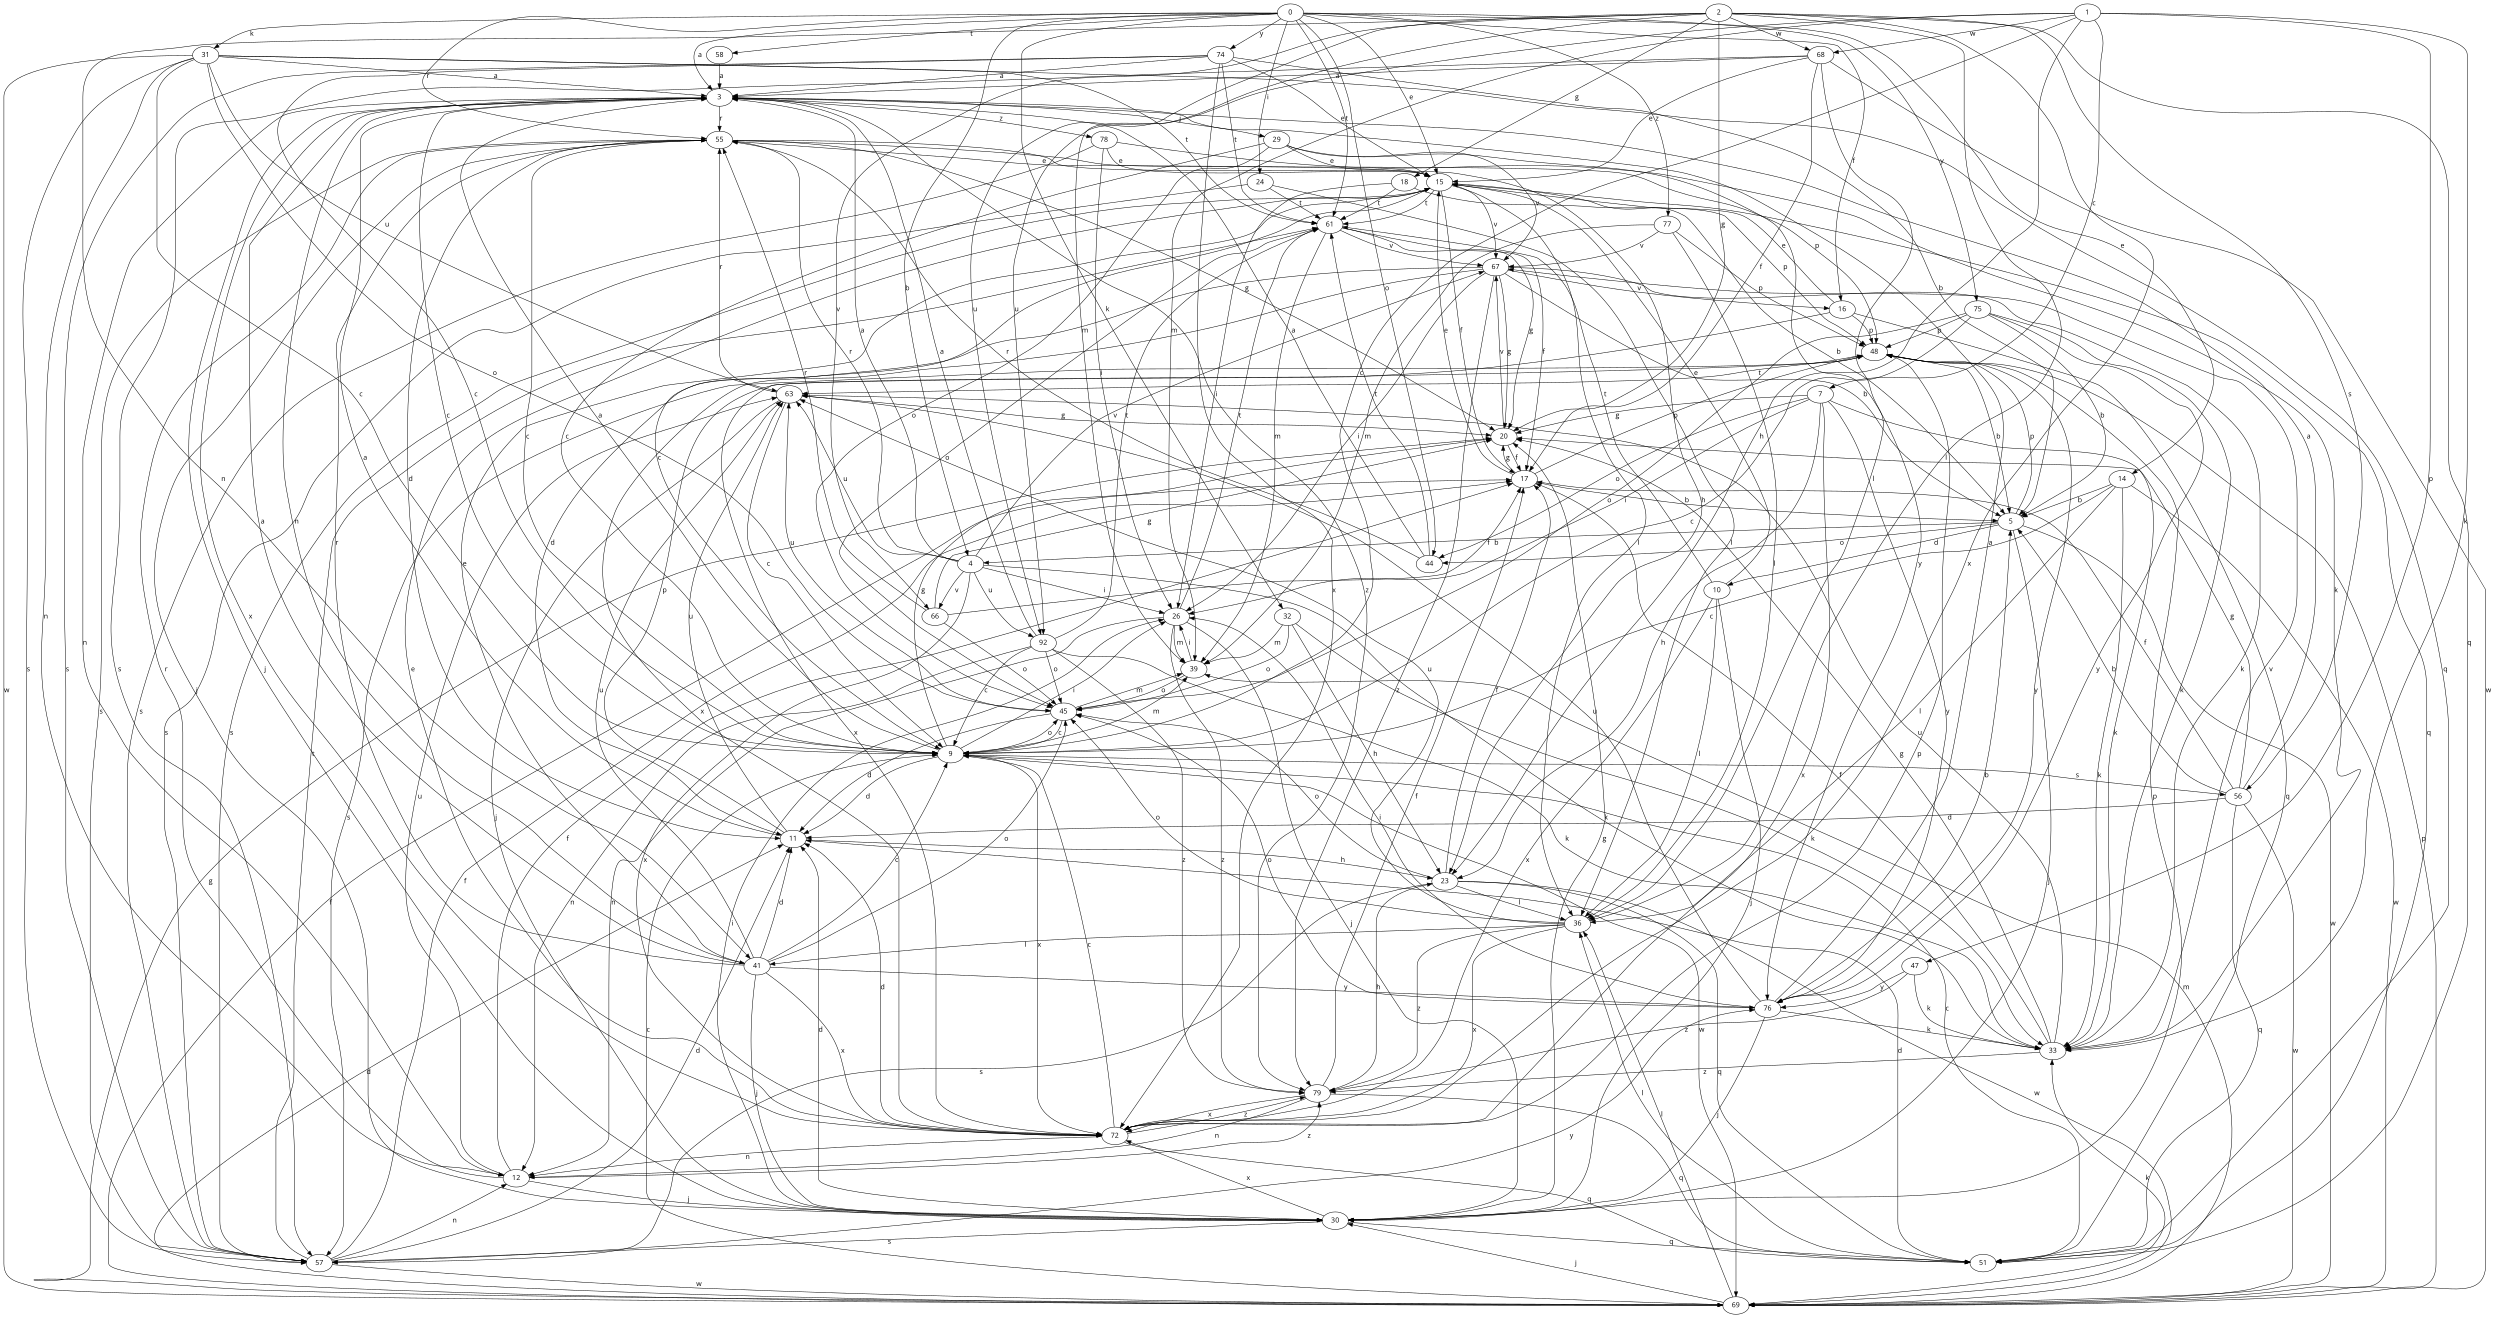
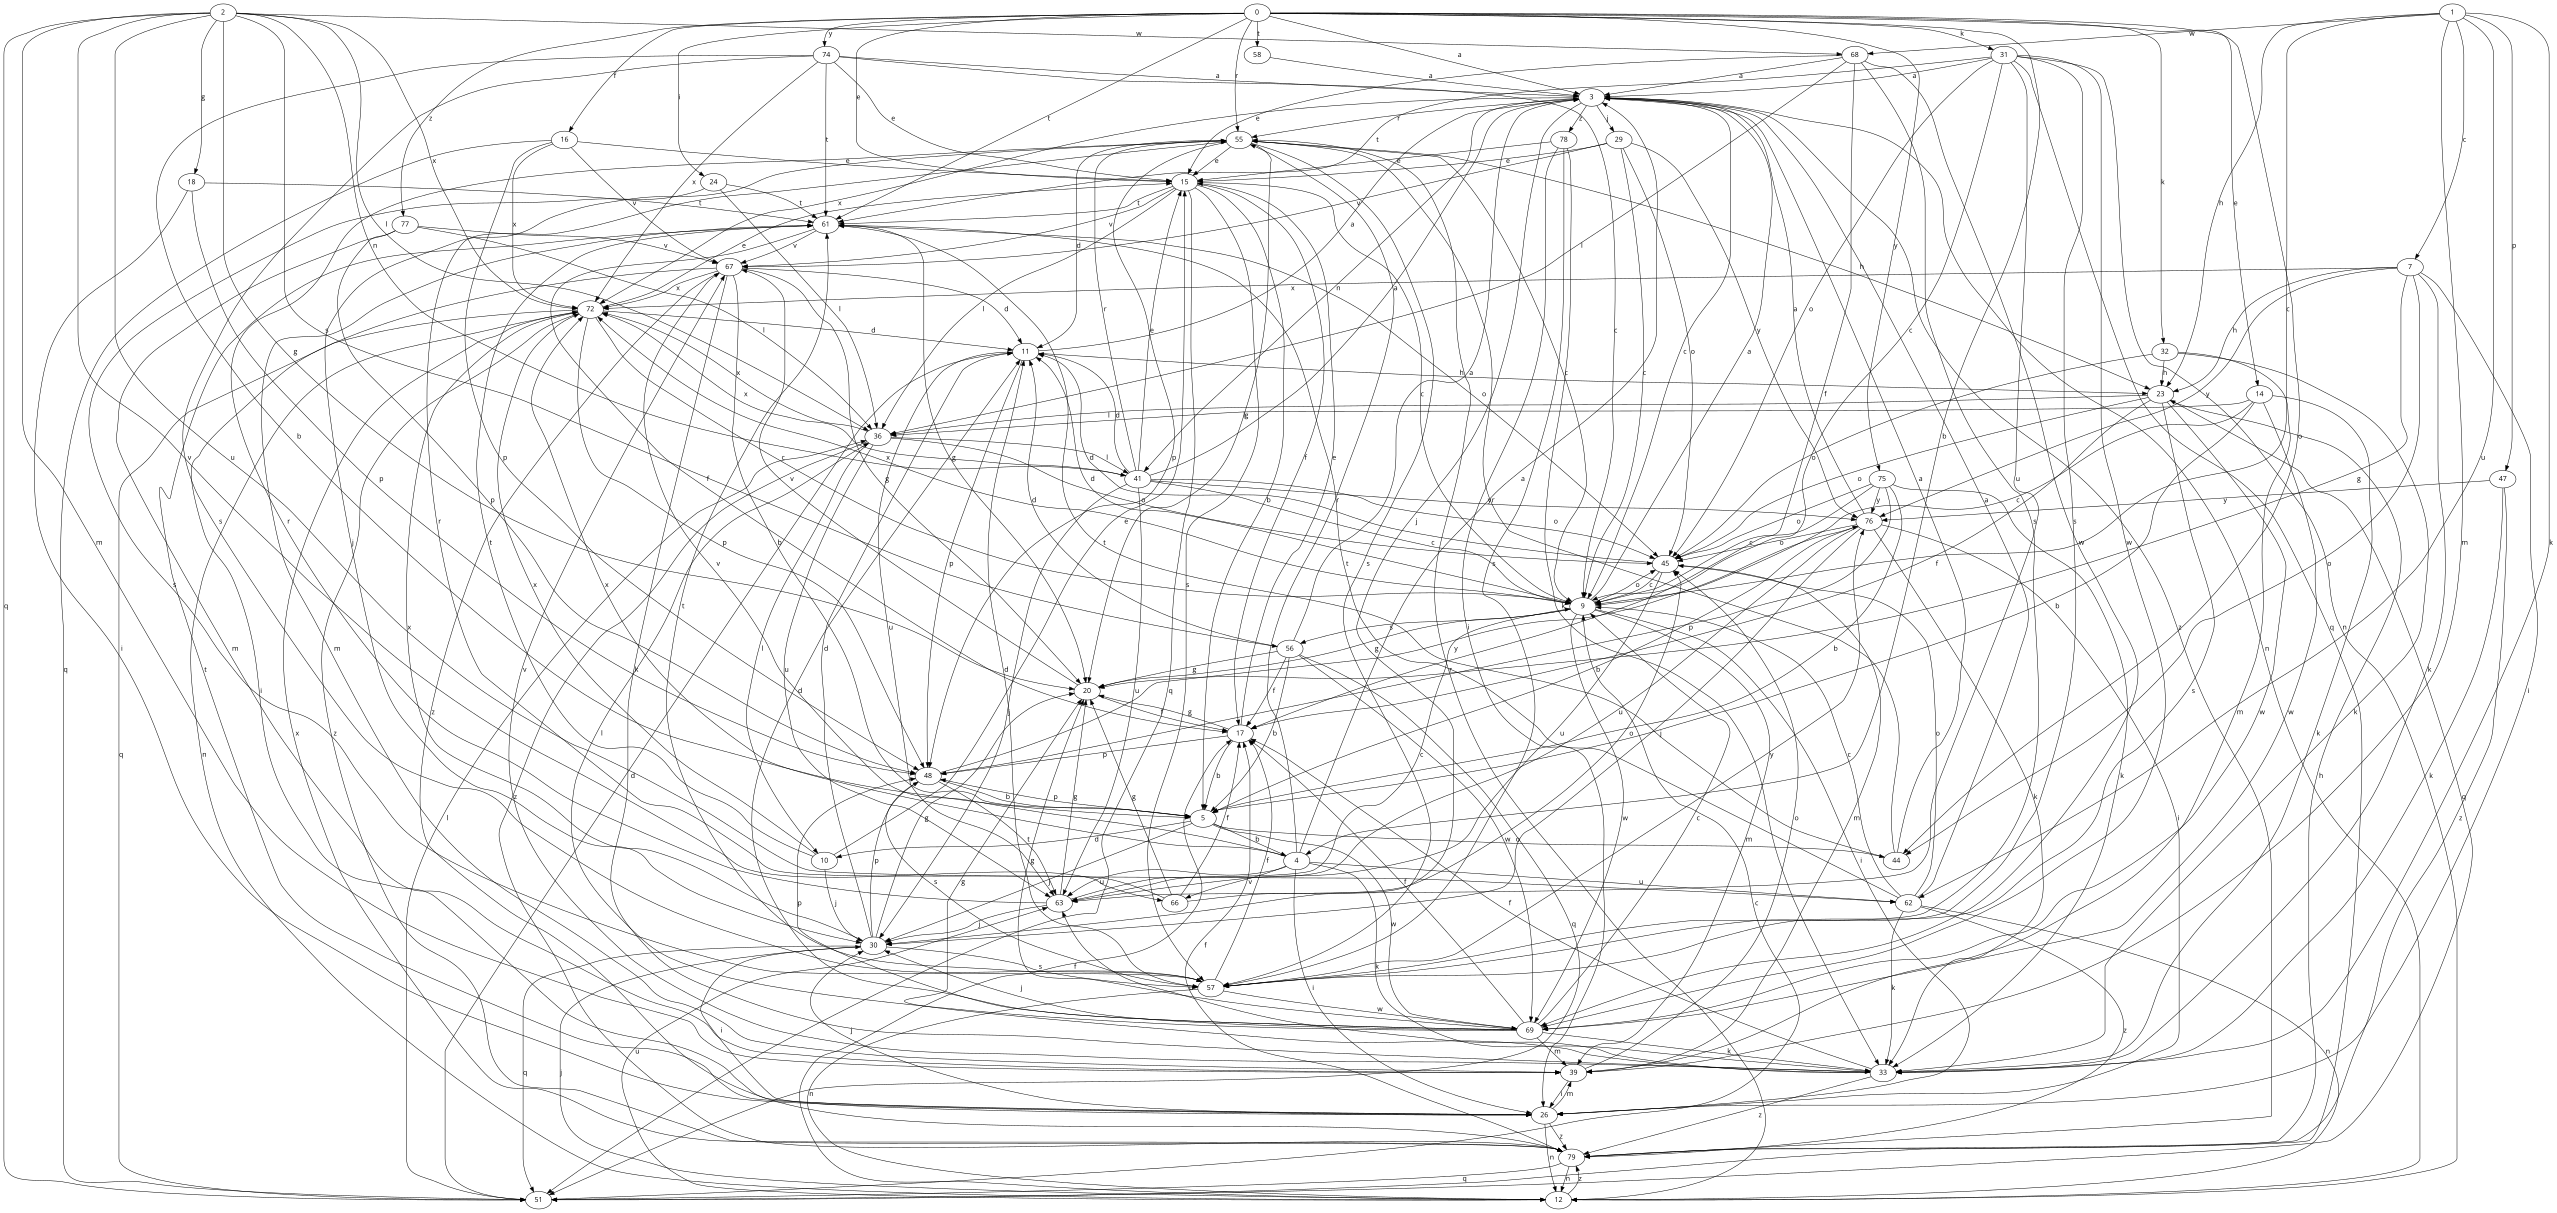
edge "67" -> "16": reversed
node "92": label "92" -> "62"
edge "10" -> "36": reversed
